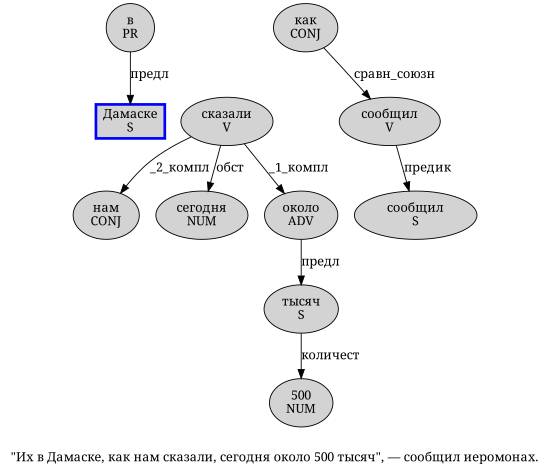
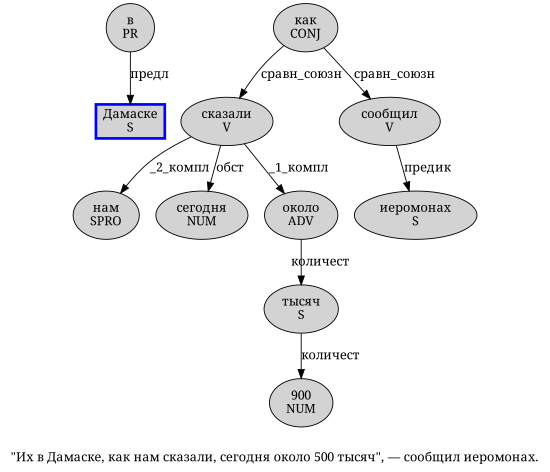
edge "как CONJ" -> "сказали V": added, label "сравн_союзн"
node "нам CONJ": label "нам CONJ" -> "нам SPRO"
node "сообщил S": label "сообщил S" -> "иеромонах S"
edge "около ADV" -> "тысяч S": label "предл" -> "количест"
node "500 NUM": label "500 NUM" -> "900 NUM"
